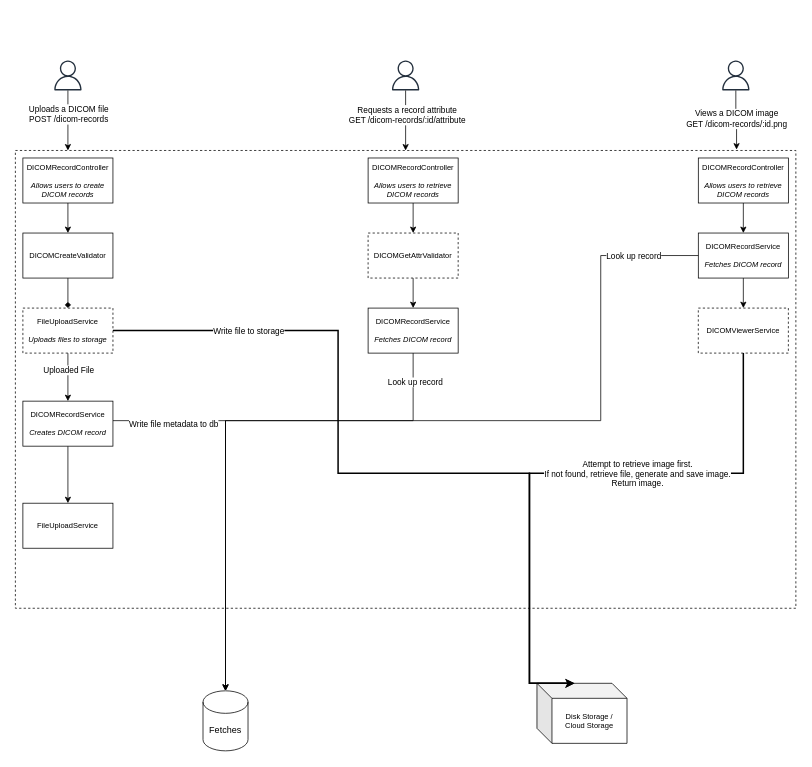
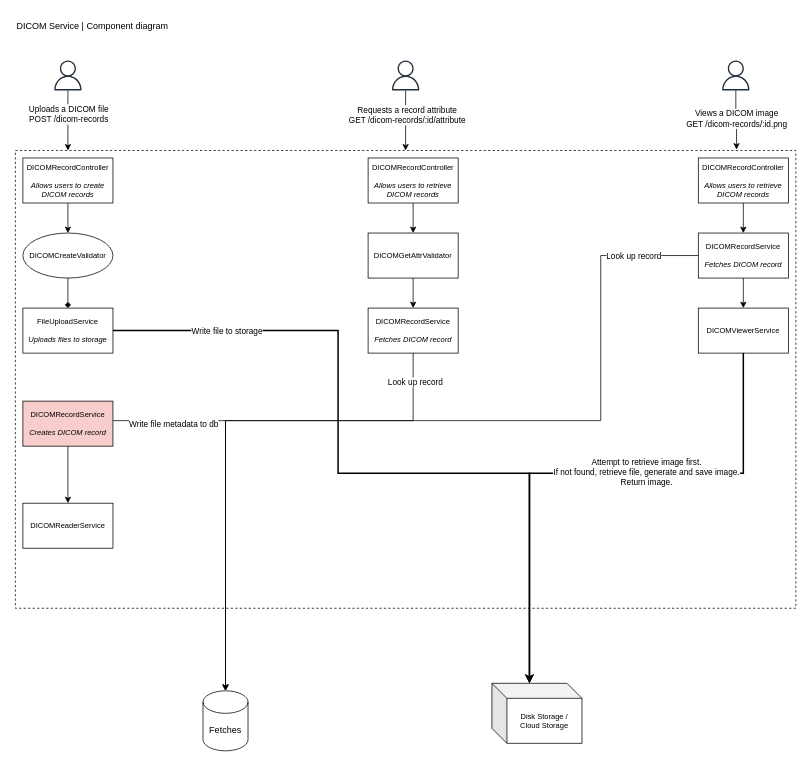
node "DICOM Service | Component diagram": added
node "DICOMCreateValidator": shape rectangle -> ellipse
node "DICOMGetAttrValidator": style dashed -> solid
node "FileUploadService Uploads files to storage": style dashed -> solid
node "DICOMViewerService": style dashed -> solid
edge "FileUploadService Uploads files to storage" -> "DICOMRecordService Creates DICOM record": removed, label "Uploaded File"
node "DICOMRecordService Creates DICOM record": fillcolor #ffffff -> #f8cecc
node "FileUploadService": label "FileUploadService" -> "DICOMReaderService"
node "Disk Storage / Cloud Storage": moved (582, 713) -> (537, 713)
